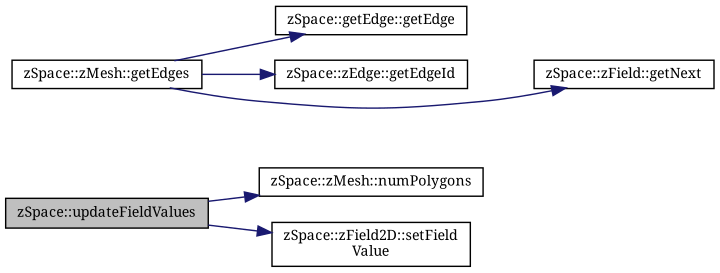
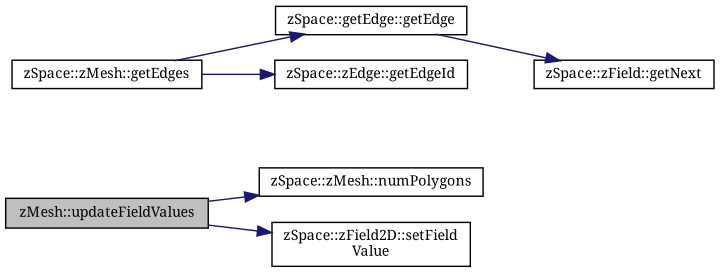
edge "zSpace::zMesh::getEdges" -> "zSpace::zField::getNext": now "zSpace::getEdge::getEdge" -> "zSpace::zField::getNext"
node "zSpace::updateFieldValues": label "zSpace::updateFieldValues" -> "zMesh::updateFieldValues"
